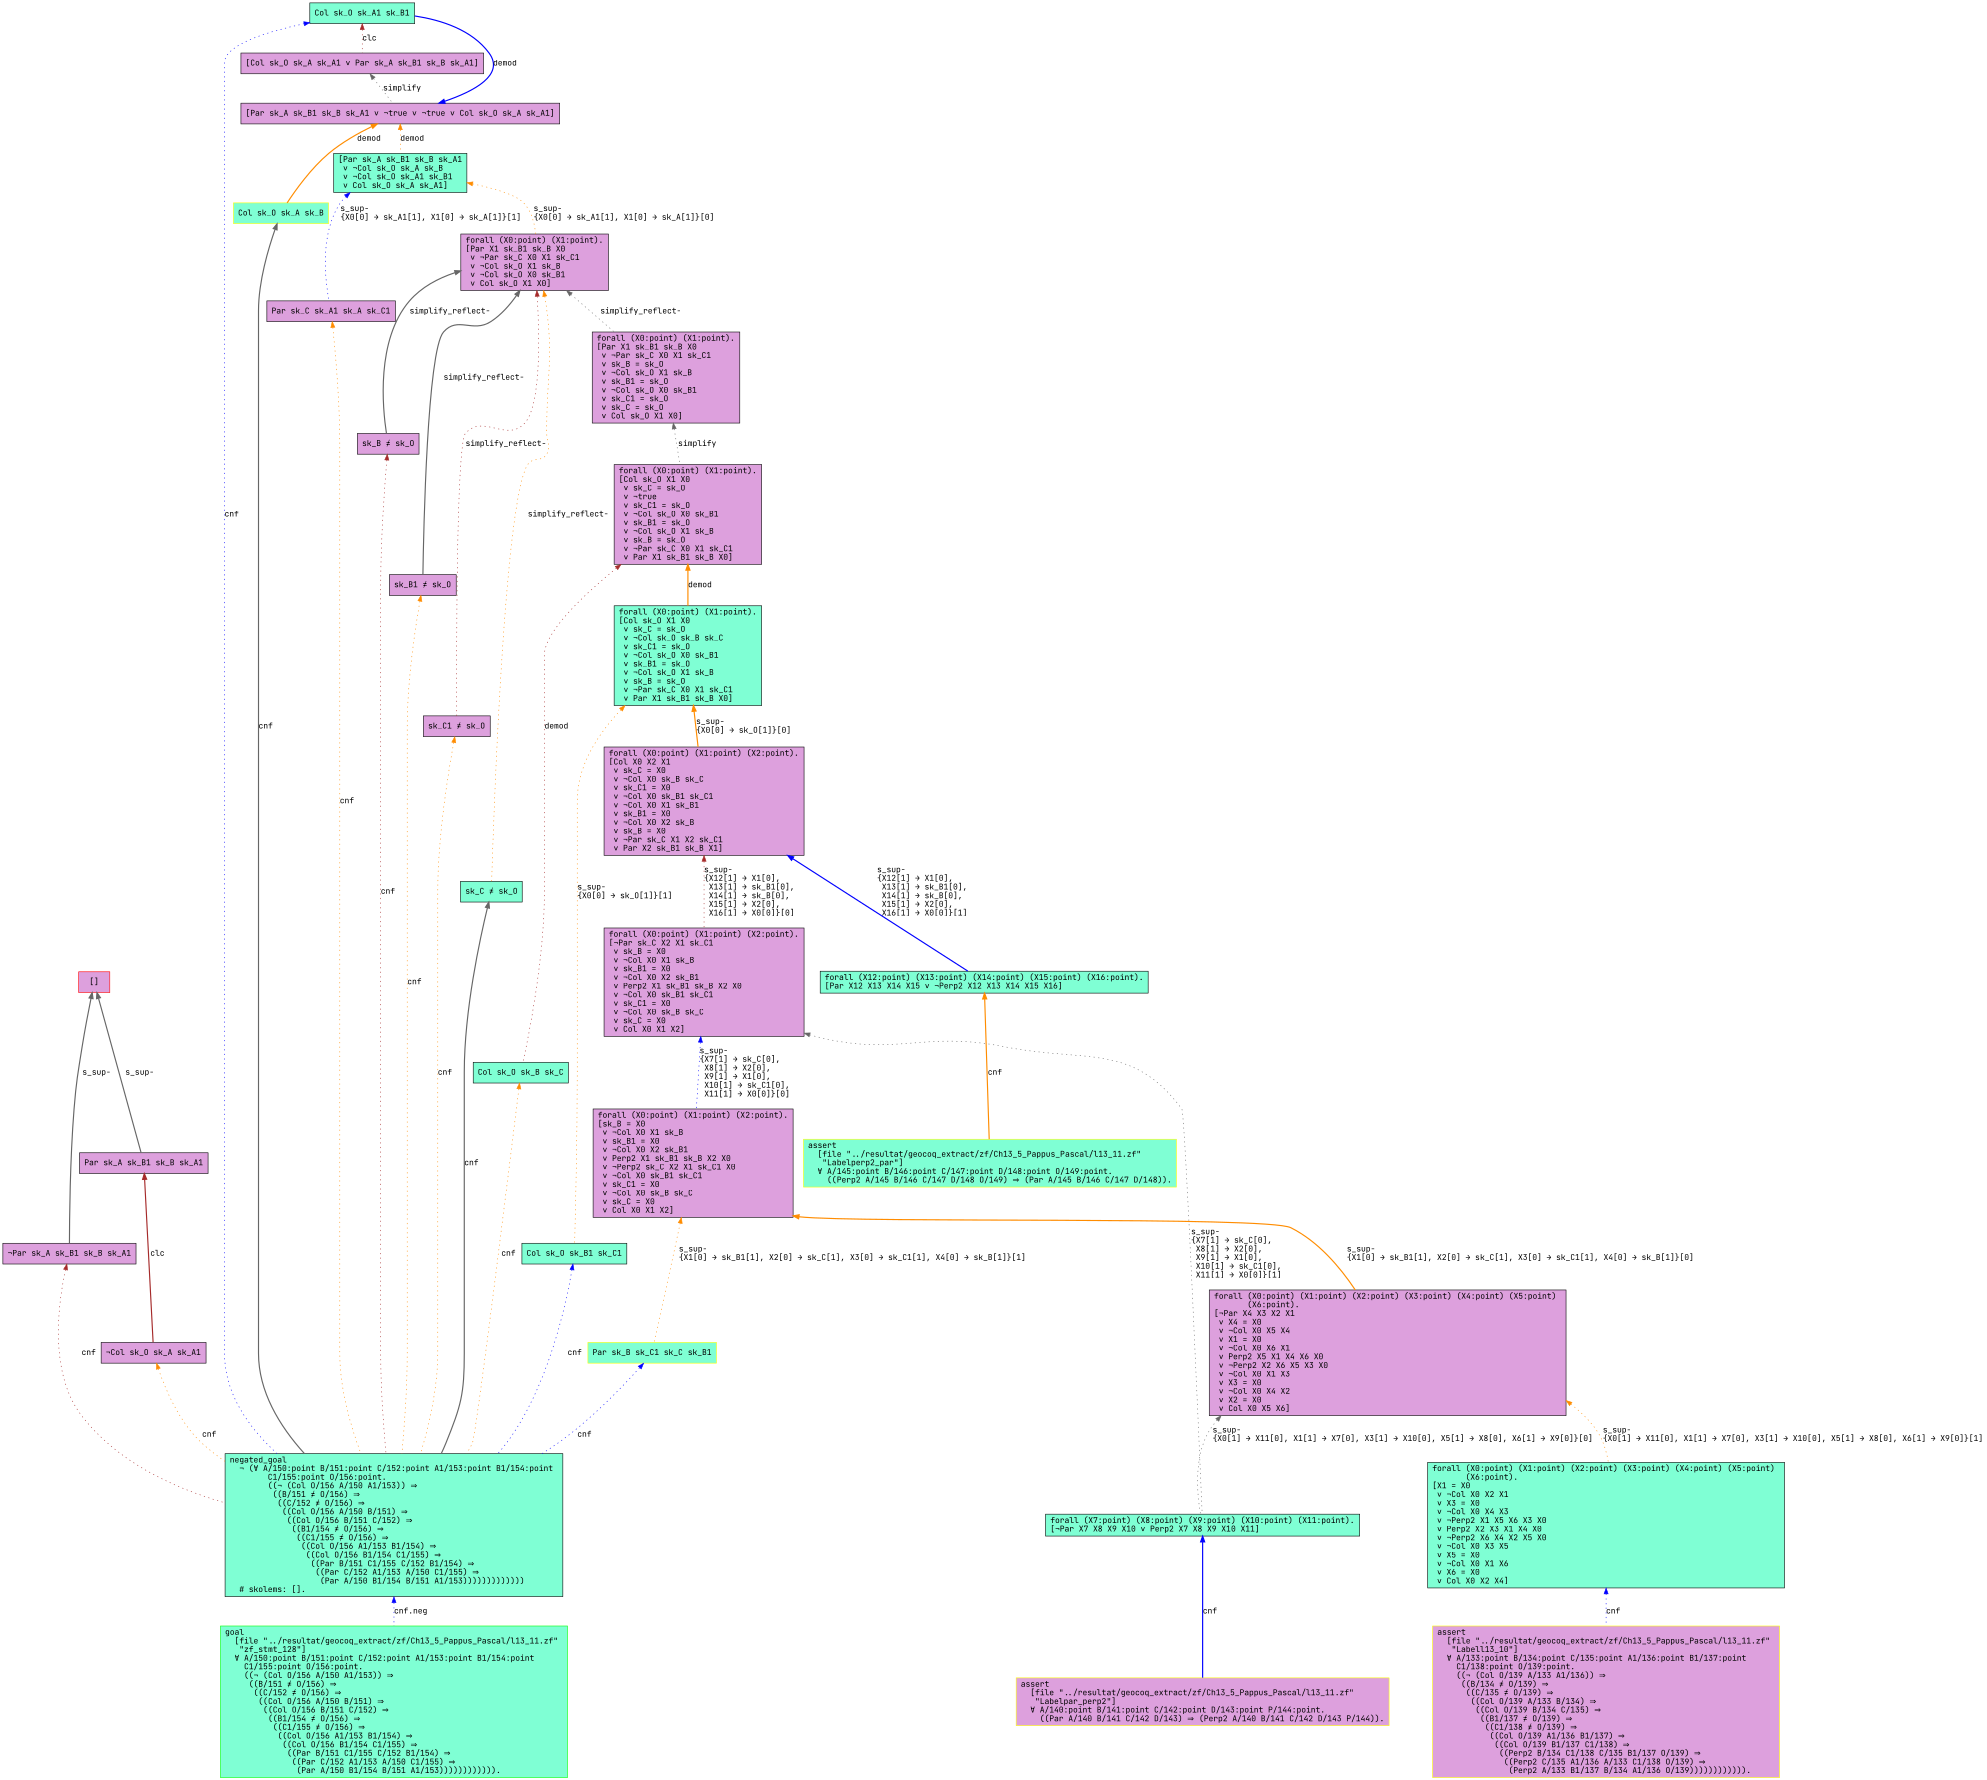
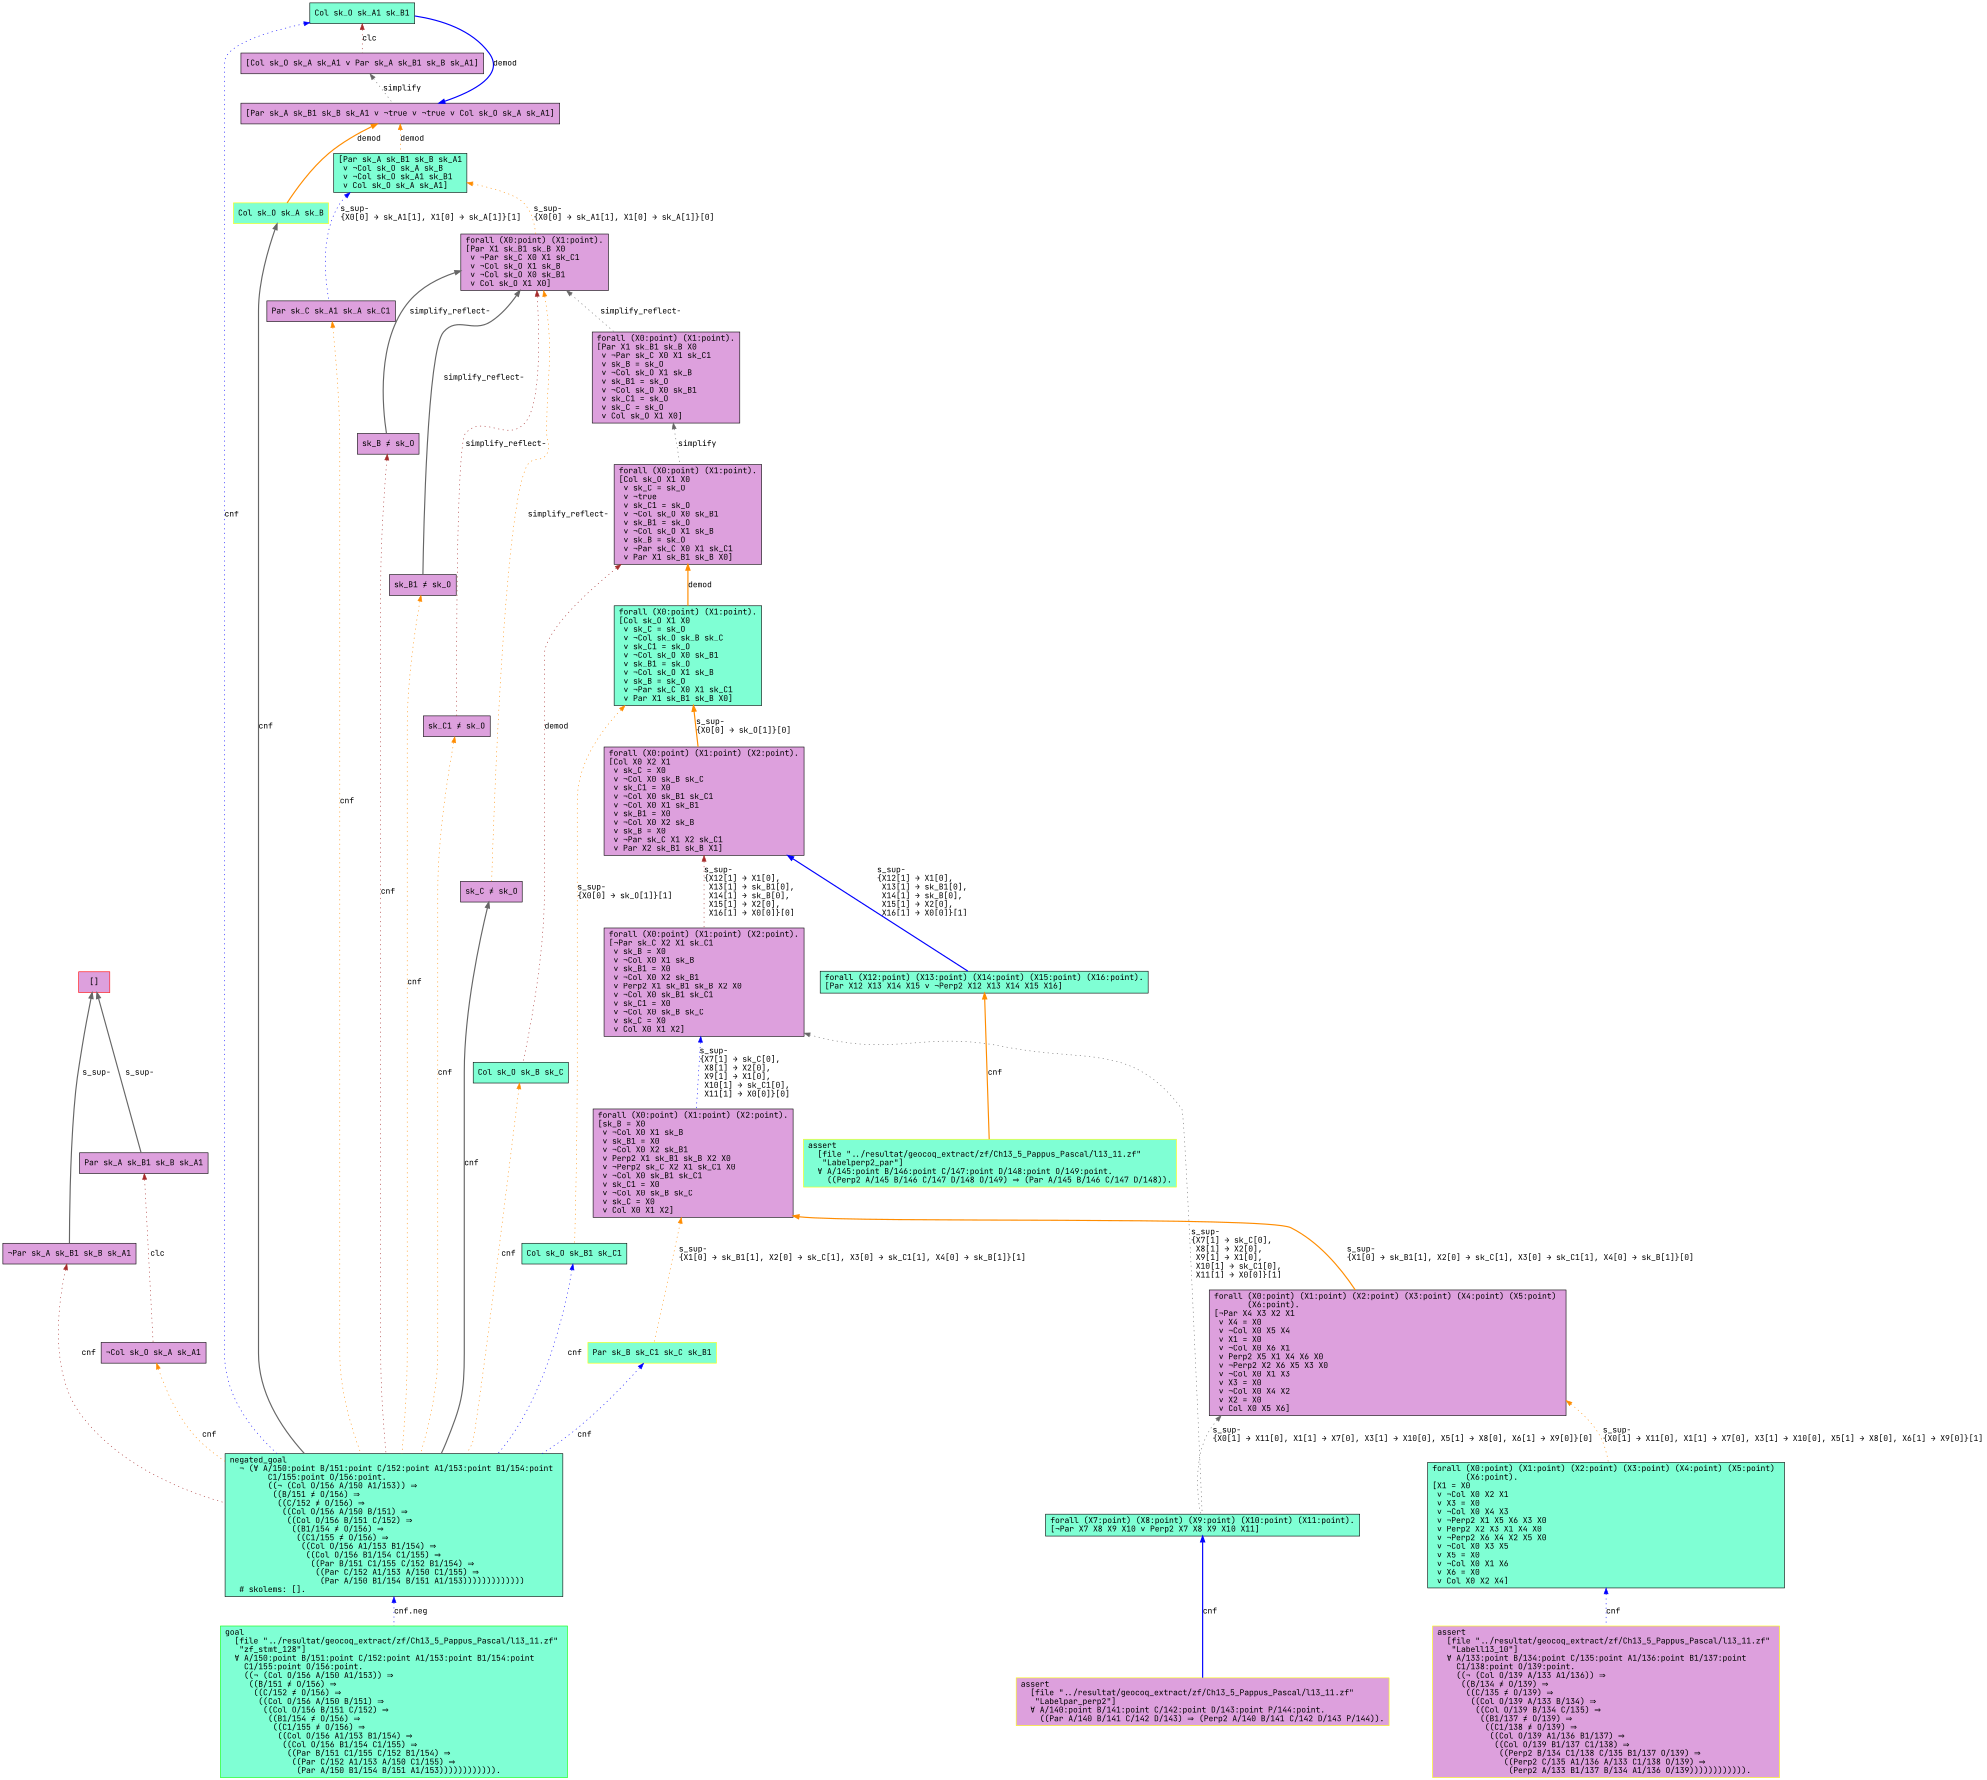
node "sk_C ≠ sk_O": fillcolor aquamarine -> plum
edge "¬Col sk_O sk_A sk_A1" -> "Par sk_A sk_B1 sk_B sk_A1": style bold -> dotted
